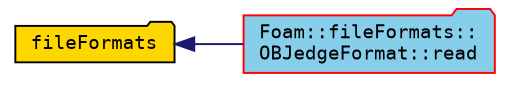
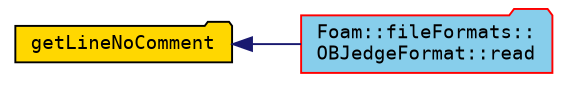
node "fileFormats": label "fileFormats" -> "getLineNoComment"
